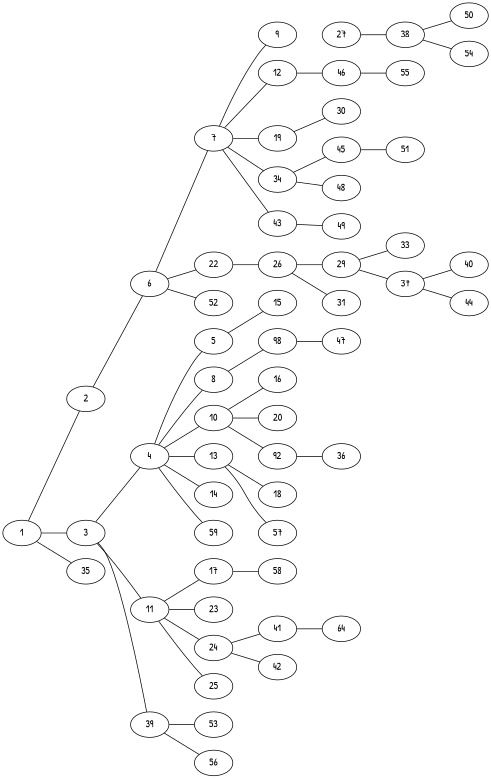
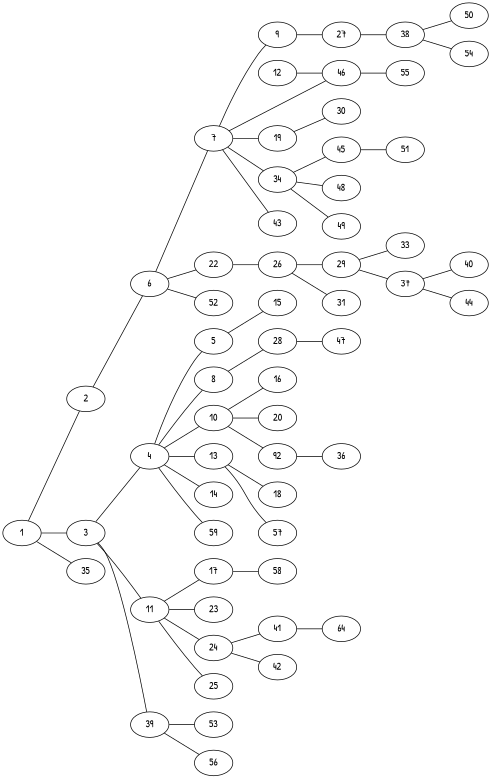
edge "9" -- "27": added
edge "12" -- "7": now "46" -- "7"
edge "43" -- "49": now "34" -- "49"
node "98": label "98" -> "28"
